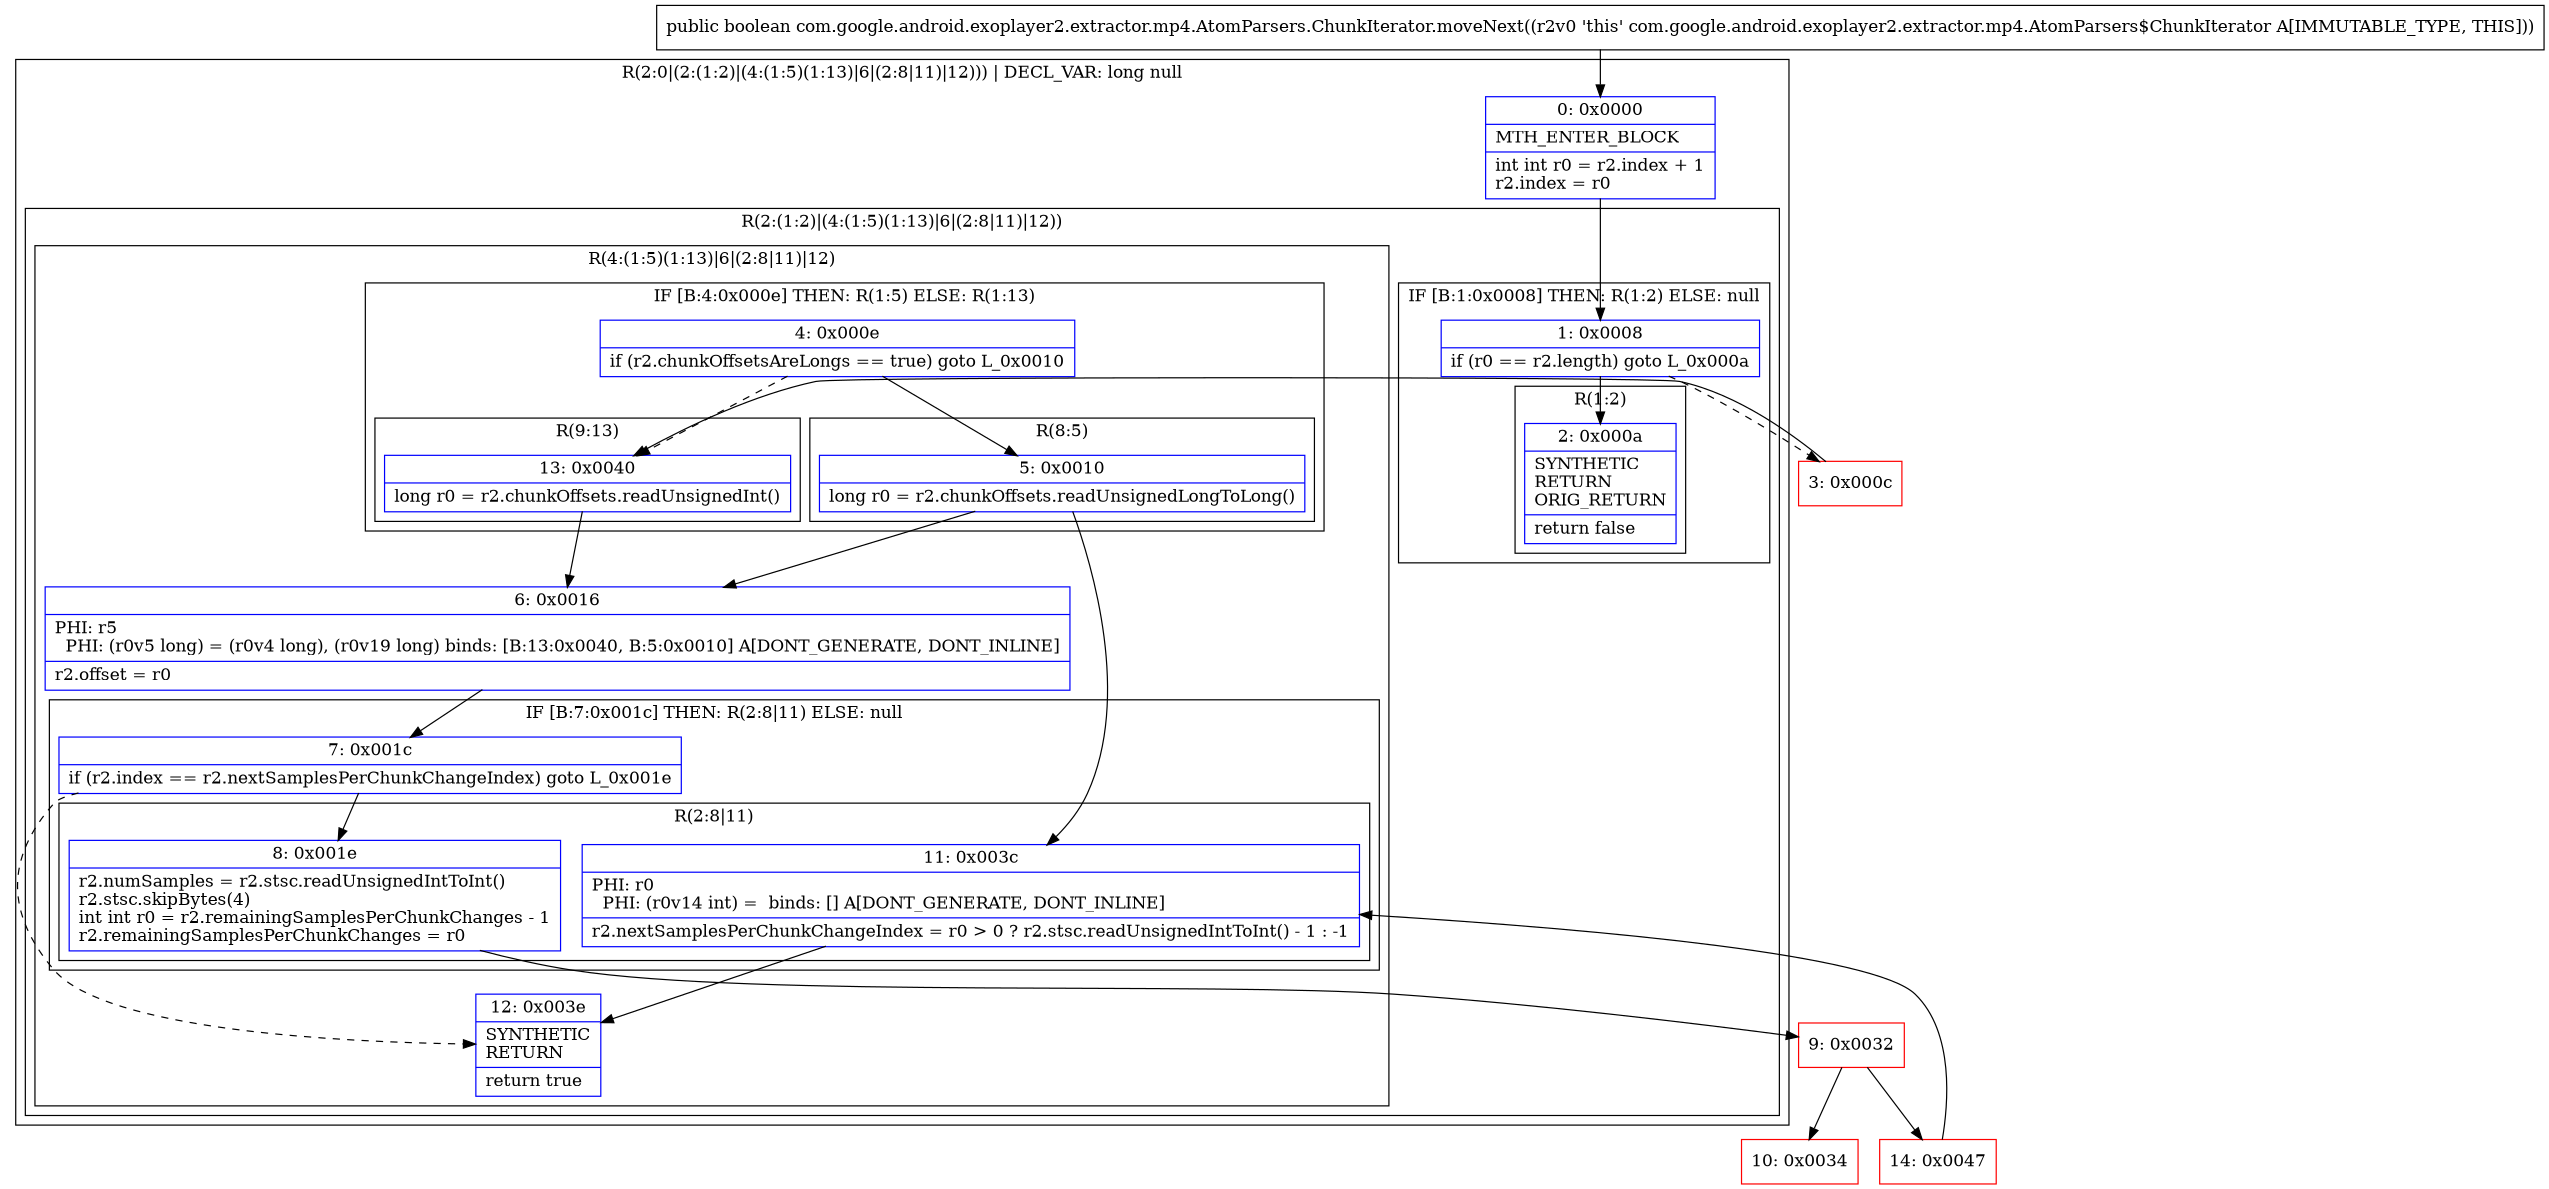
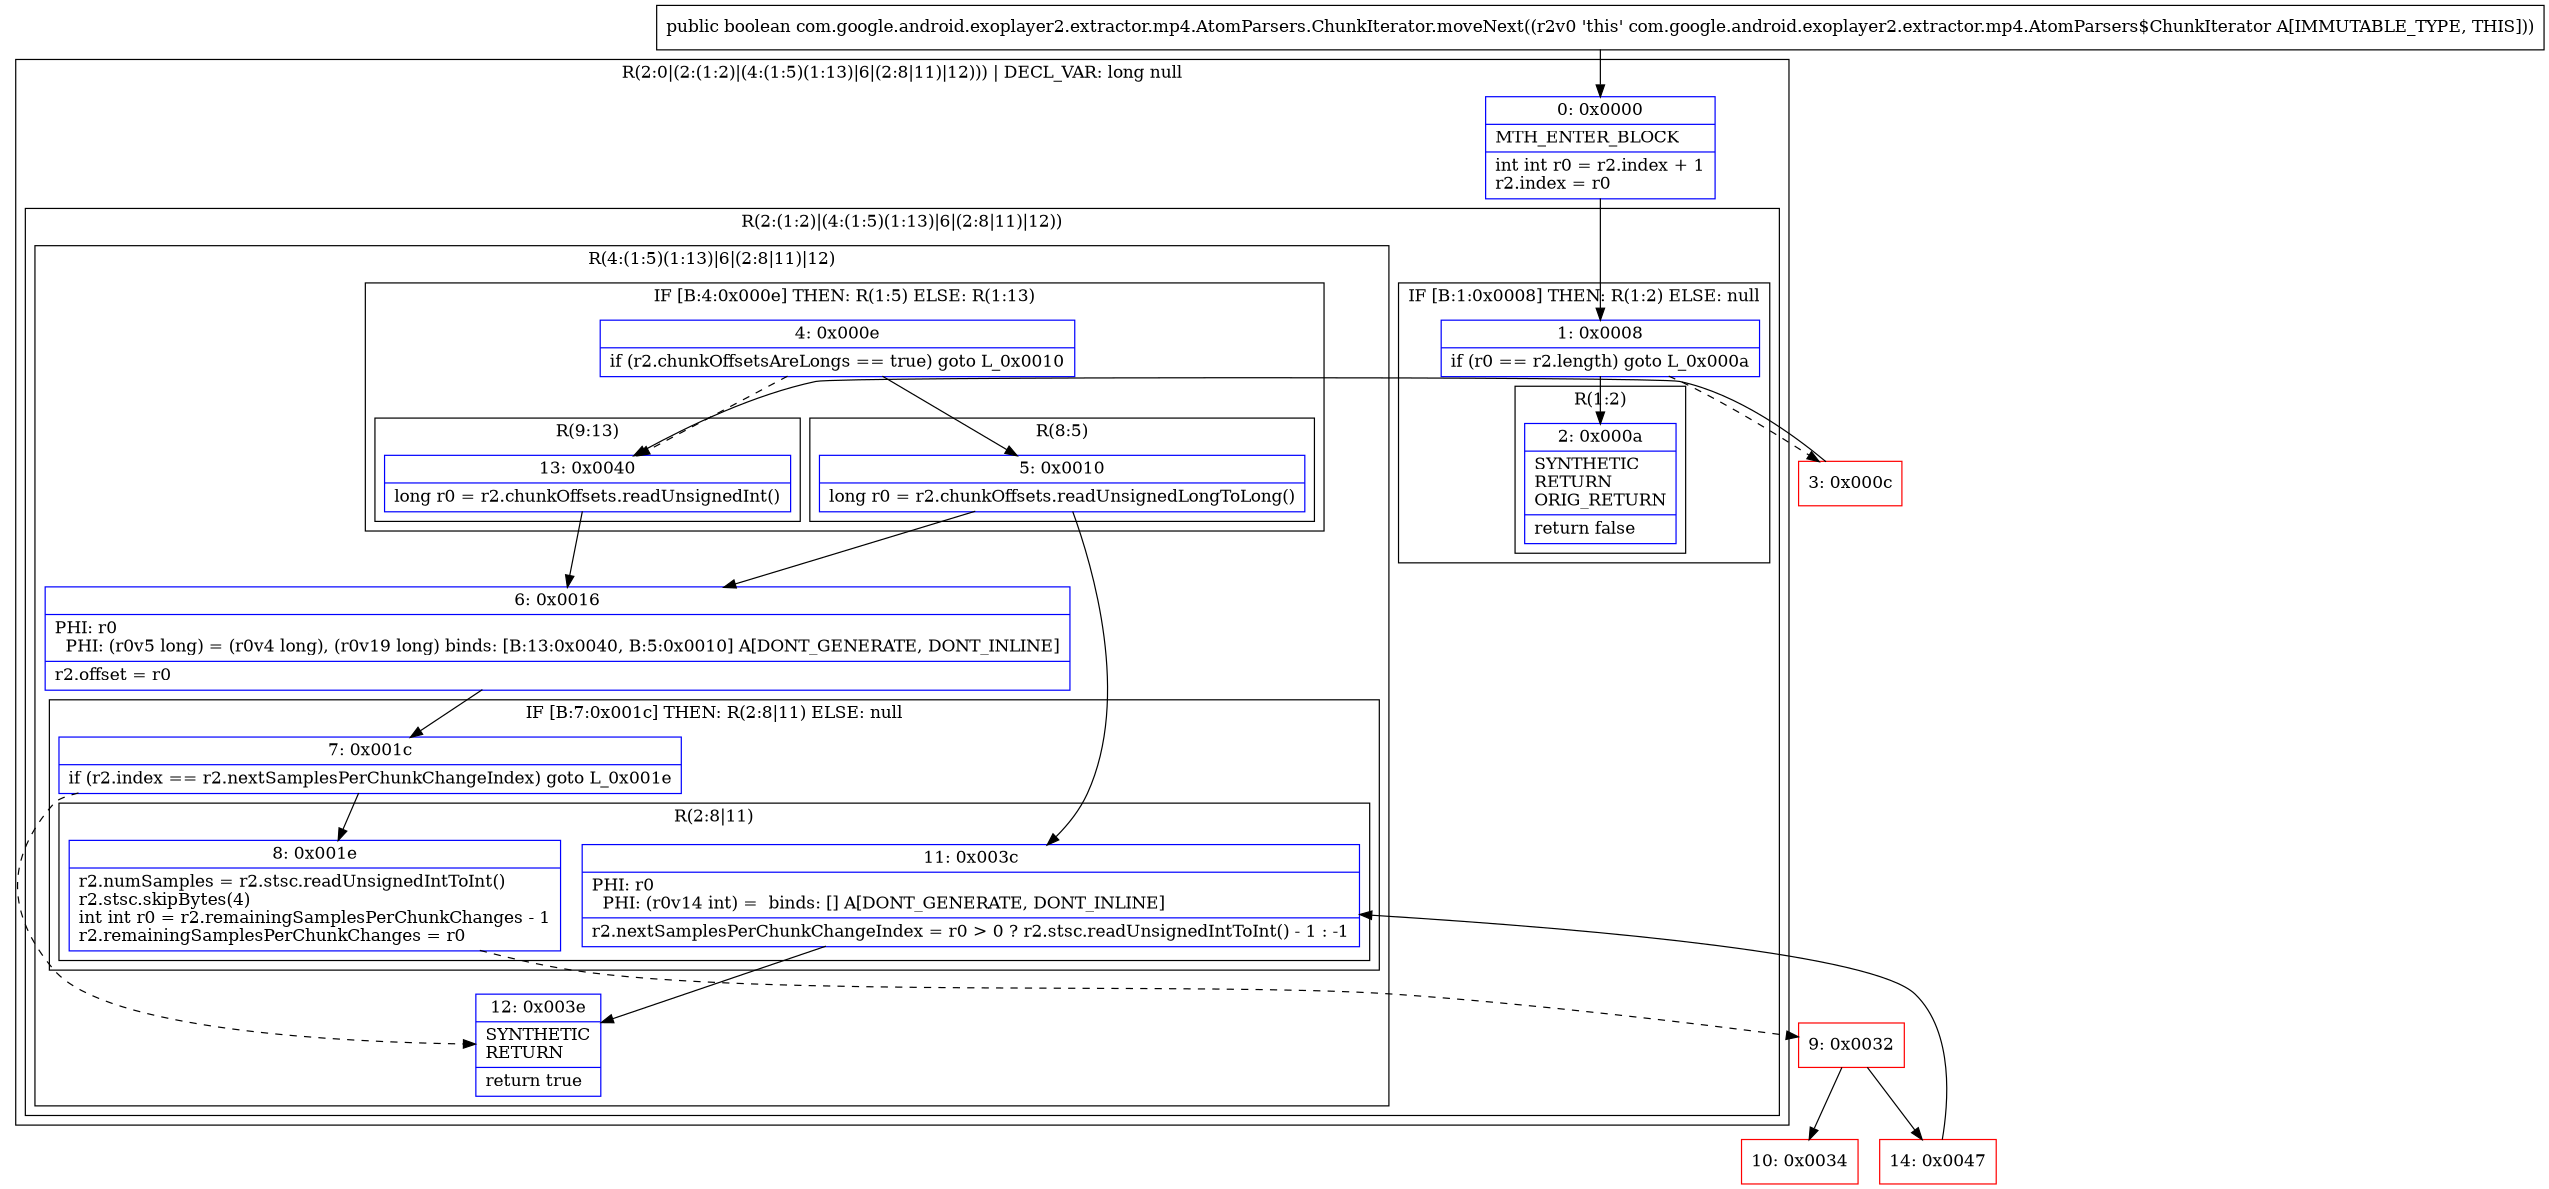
node "6: 0x0016": text "PHI: r5" -> "PHI: r0"
edge "8: 0x001e" -> "9: 0x0032": style solid -> dashed
